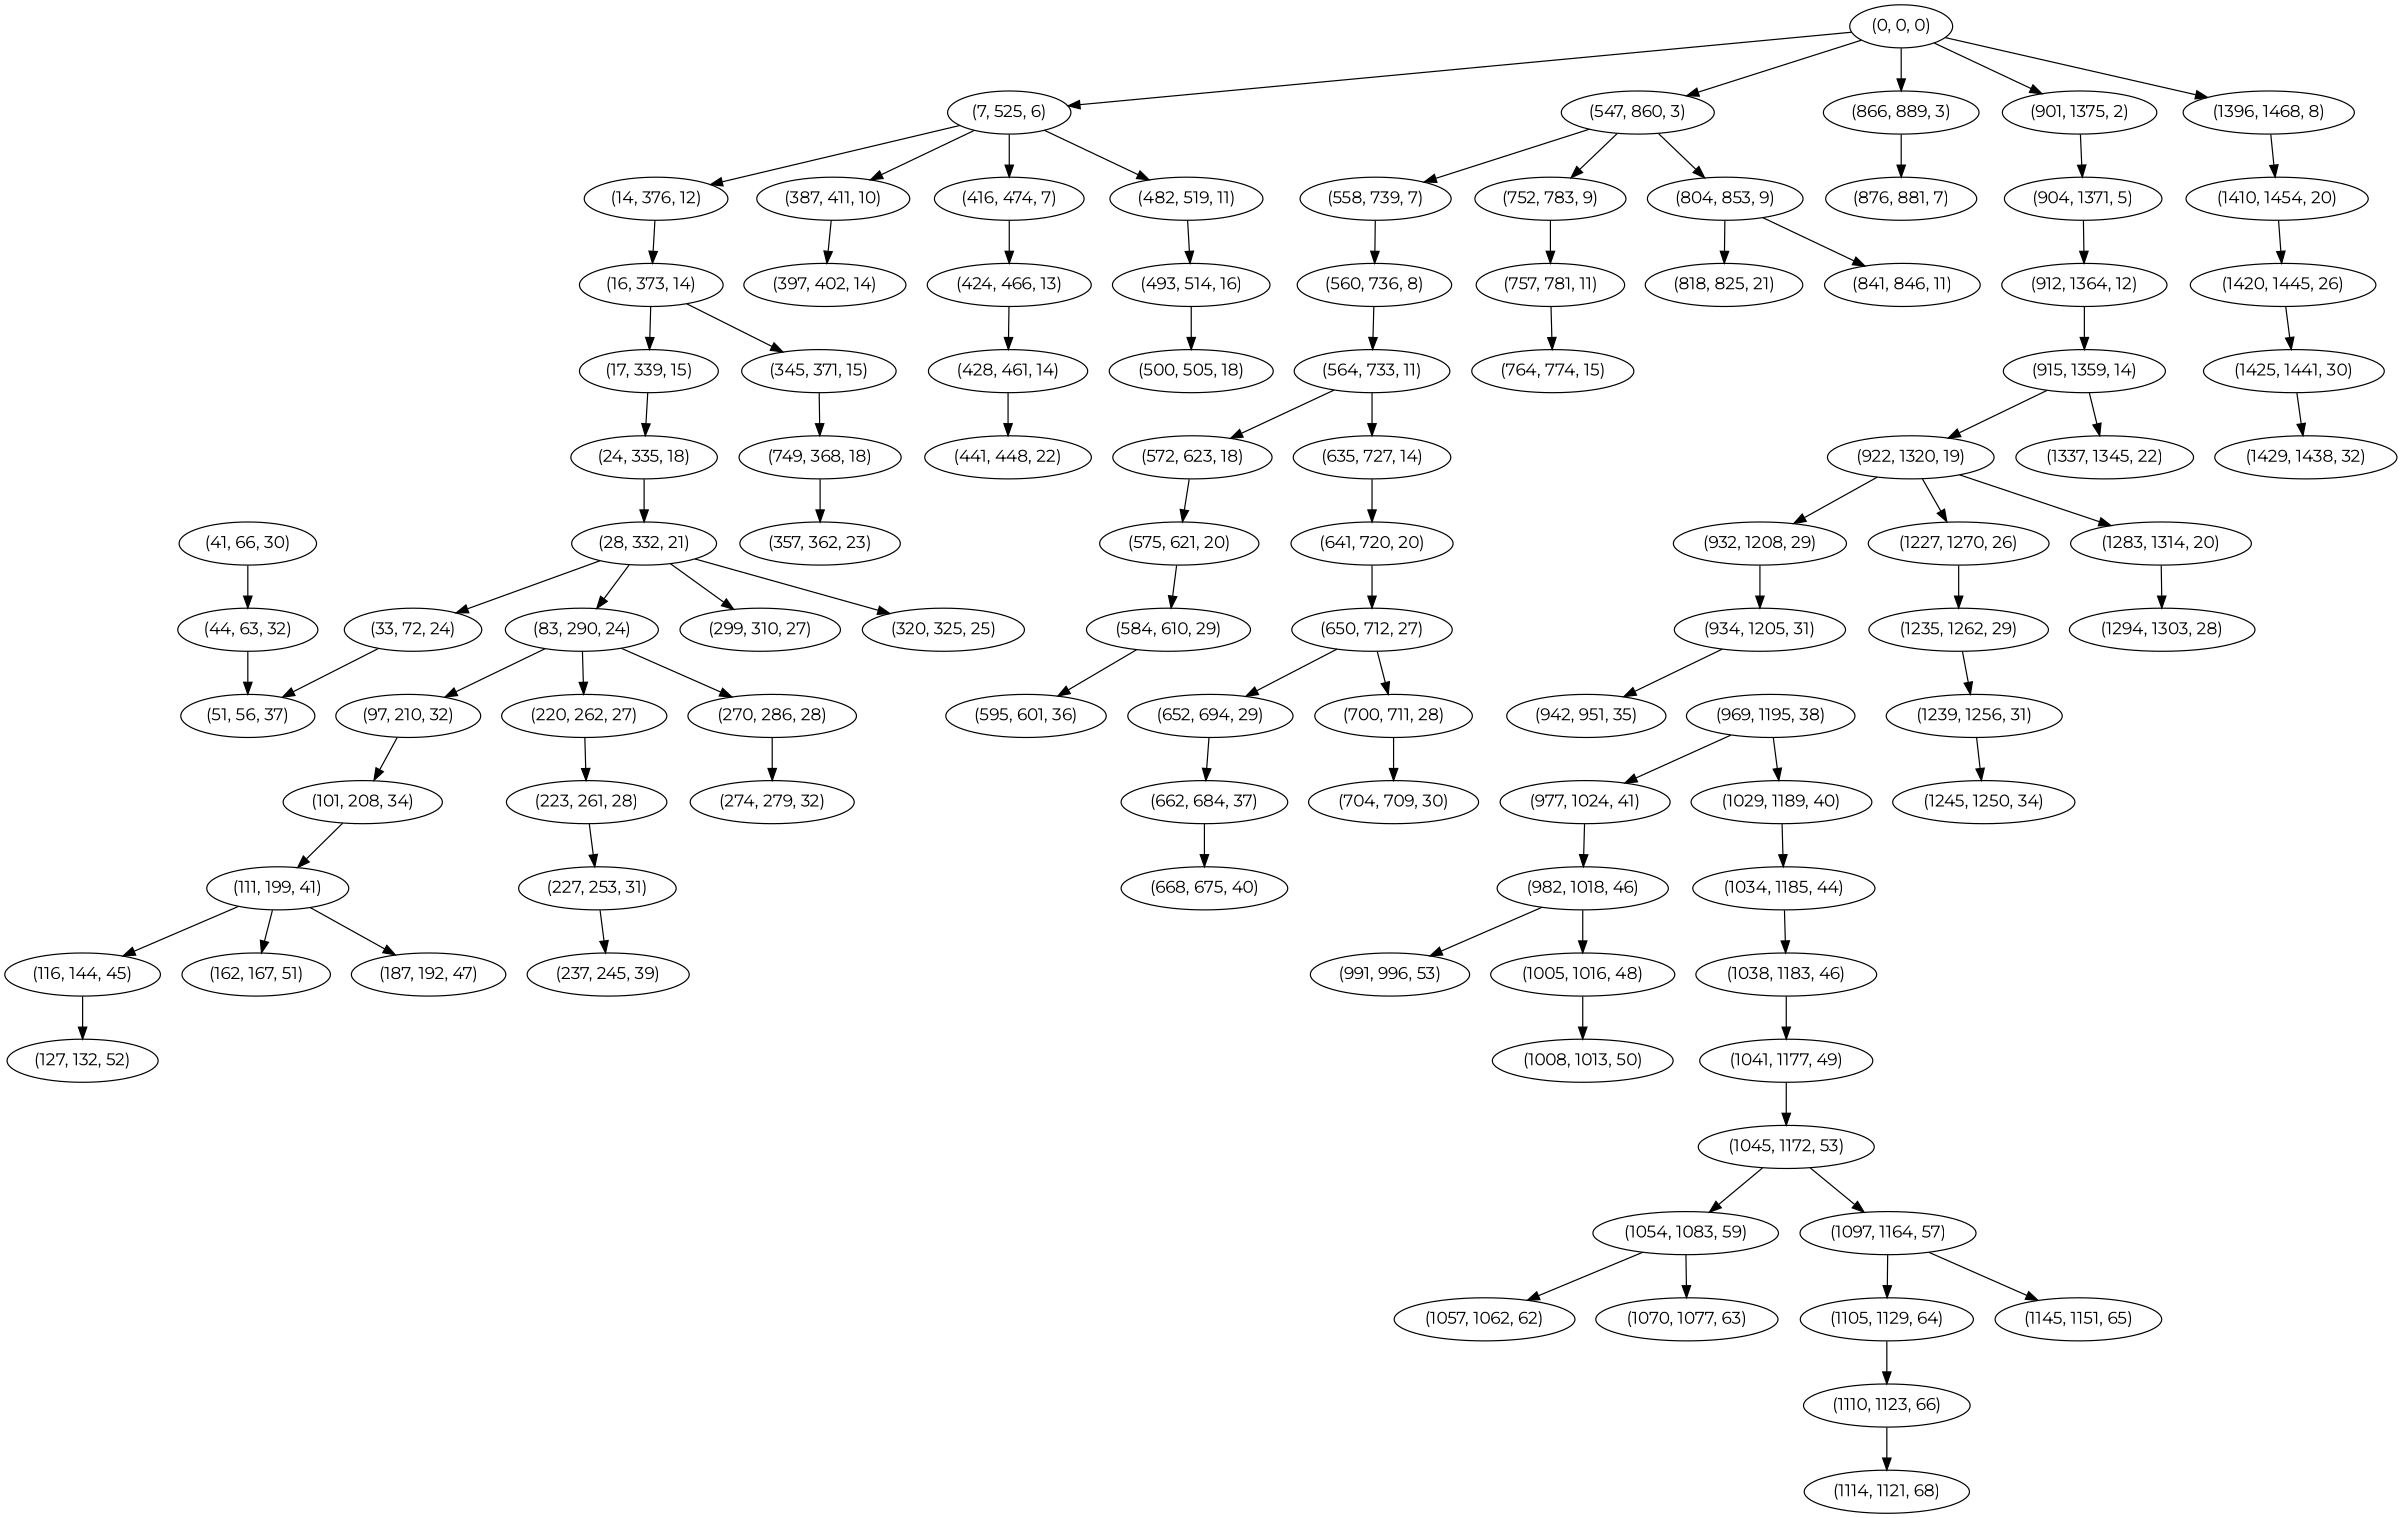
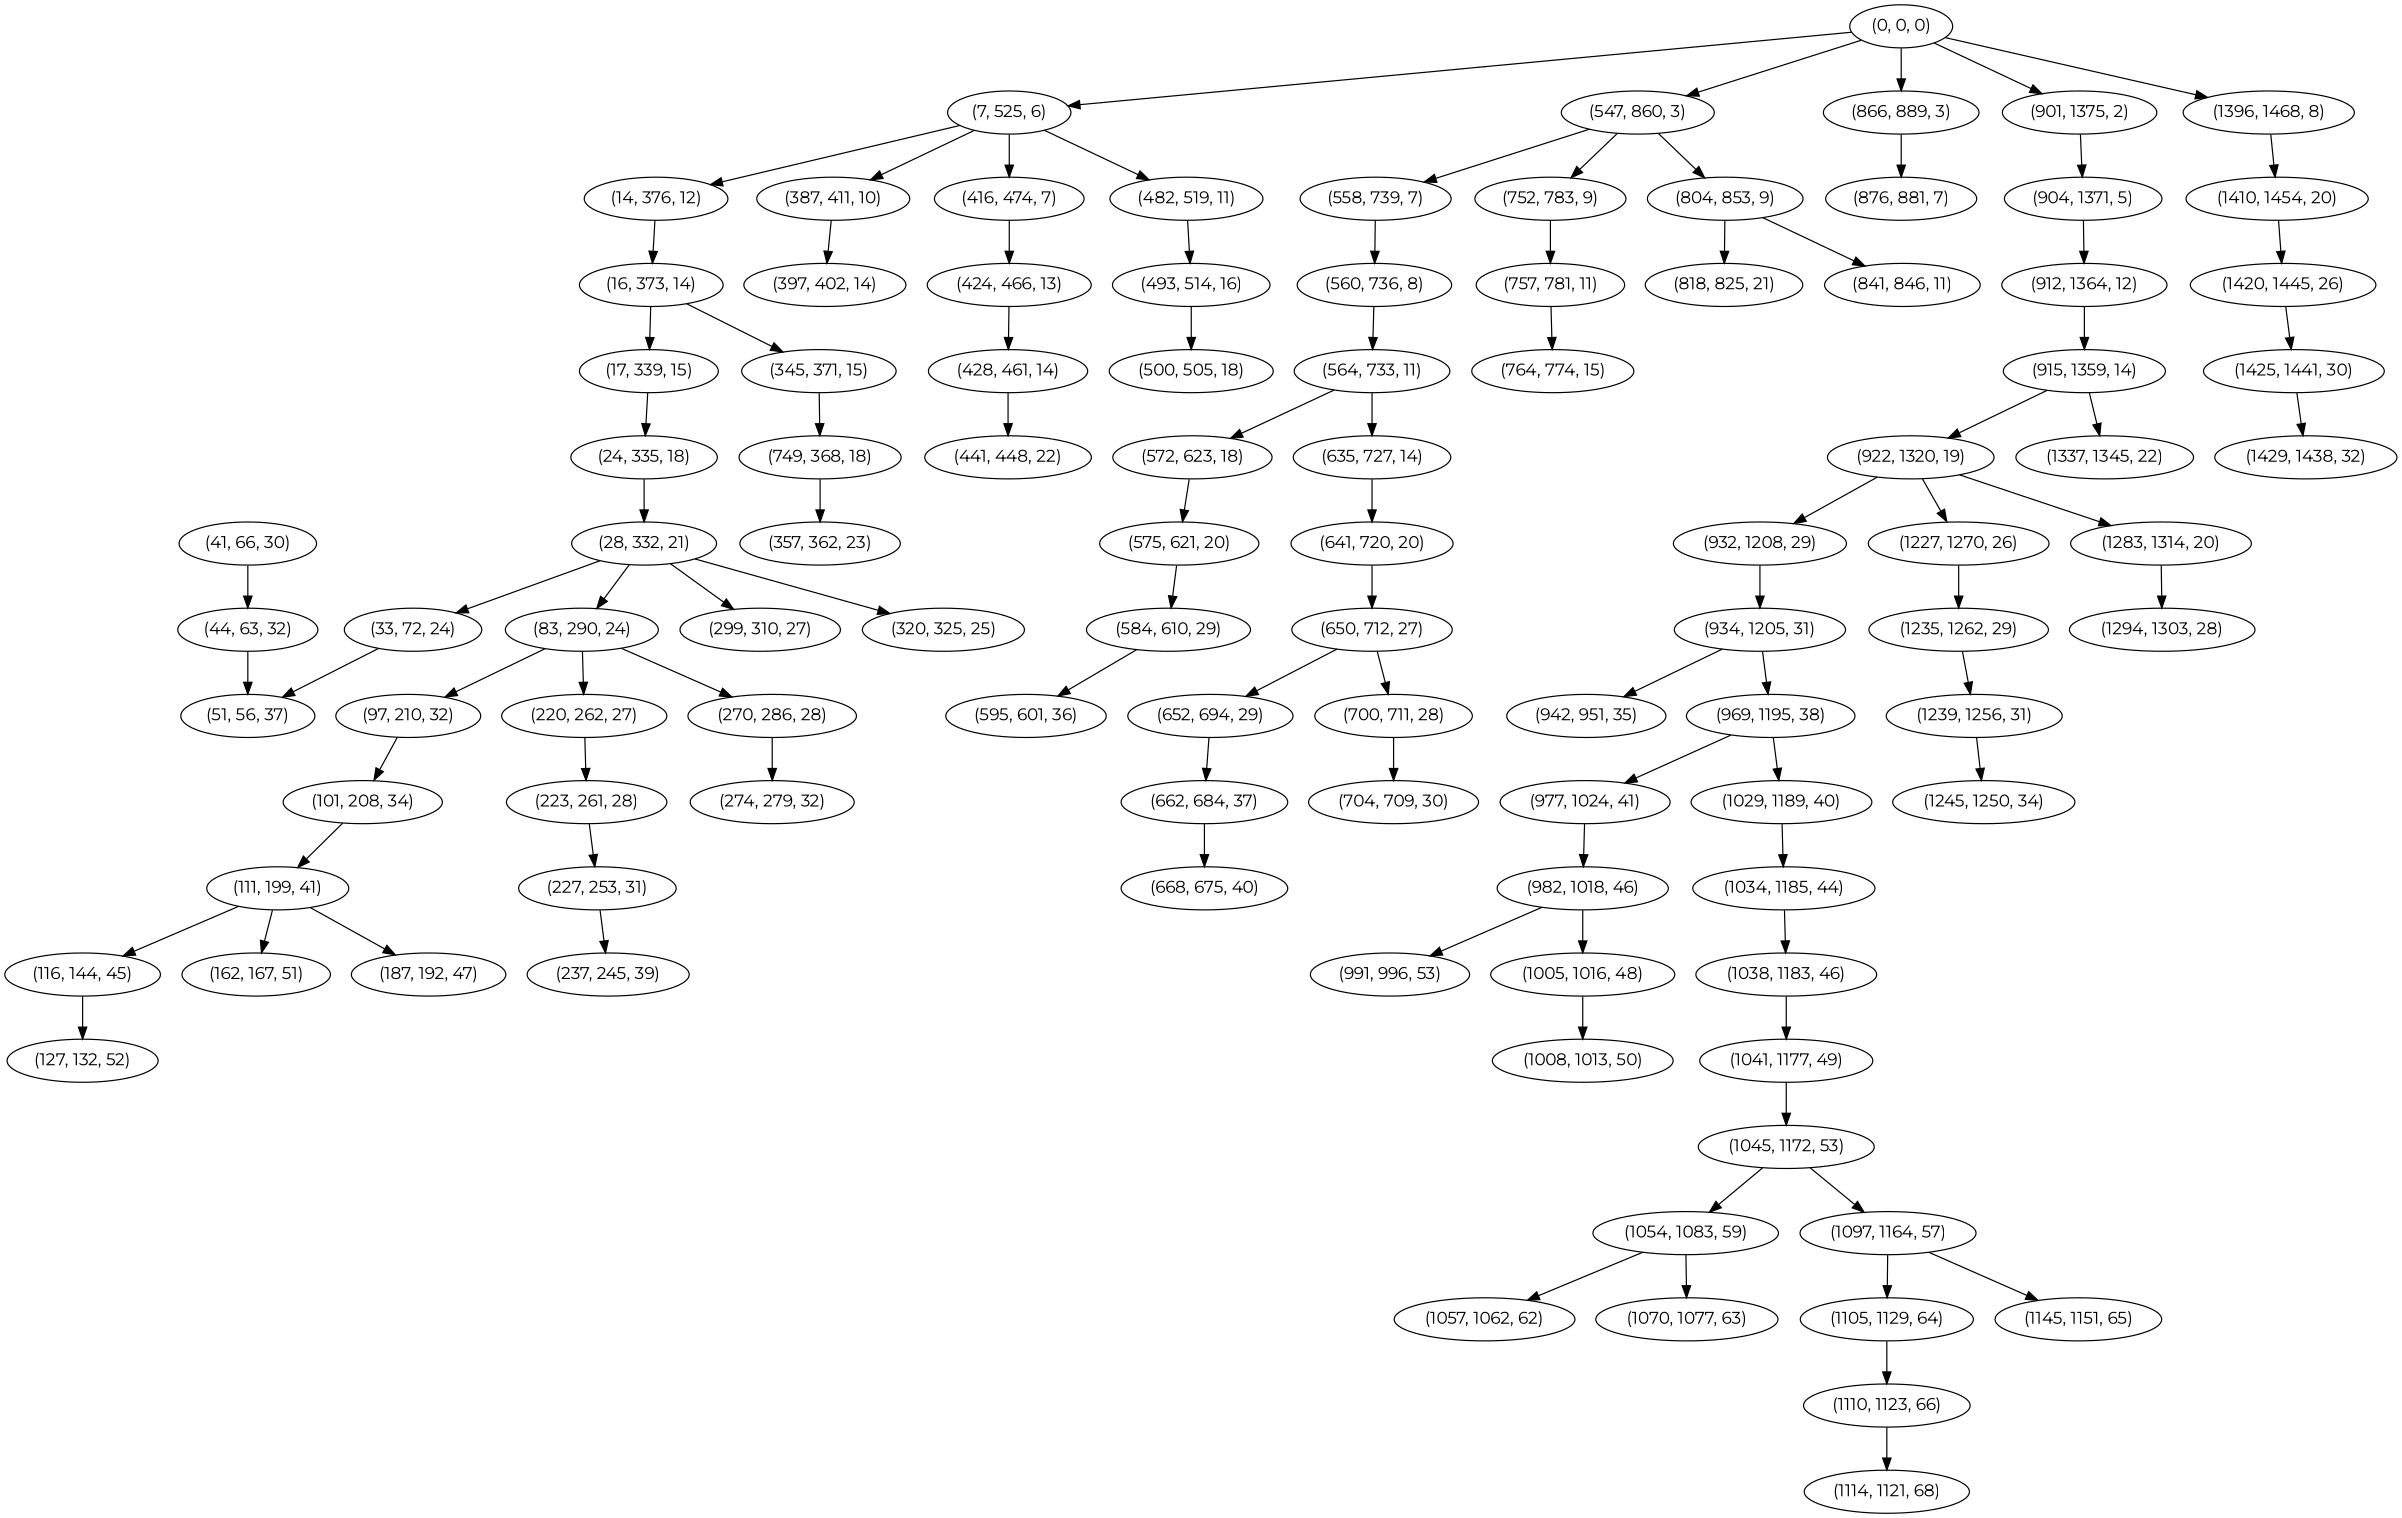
edge "(934, 1205, 31)" -> "(969, 1195, 38)": added
